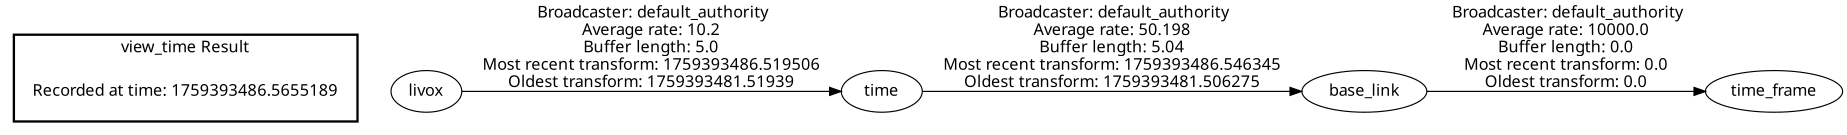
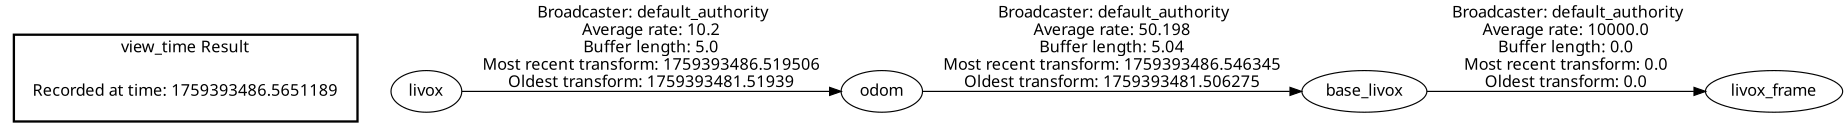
node "Recorded at time: 1759393486.5655189": label "Recorded at time: 1759393486.5655189" -> "Recorded at time: 1759393486.5651189"
node "time": label "time" -> "odom"
node "base_link": label "base_link" -> "base_livox"
node "time_frame": label "time_frame" -> "livox_frame"
